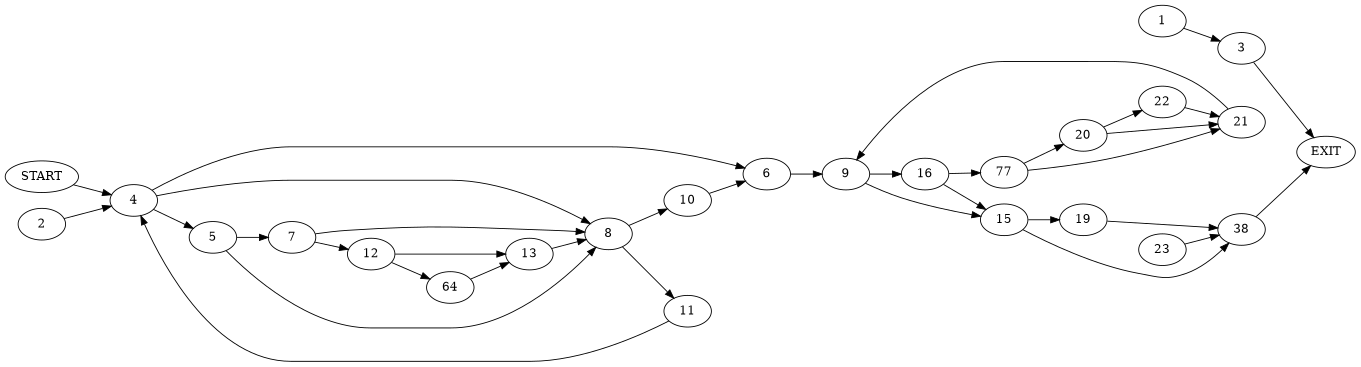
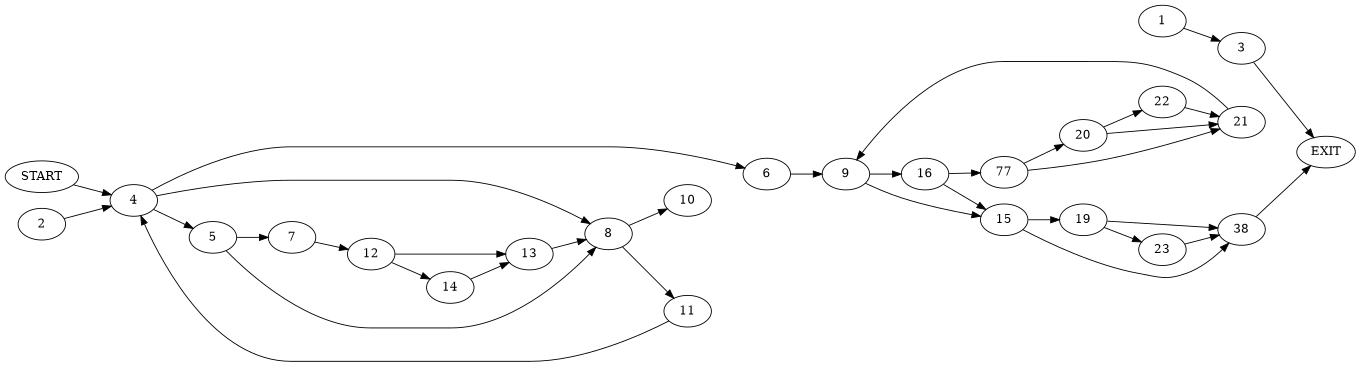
edge "10" -> "6": removed
edge "7" -> "8": removed
edge "19" -> "23": added
node "64": label "64" -> "14"
